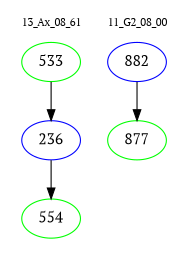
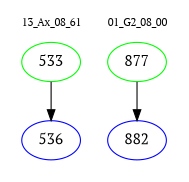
cluster "11_G2_08_00": label "11_G2_08_00" -> "01_G2_08_00"
edge "882" -> "877": reversed
node "236": label "236" -> "536"
node "554": removed
